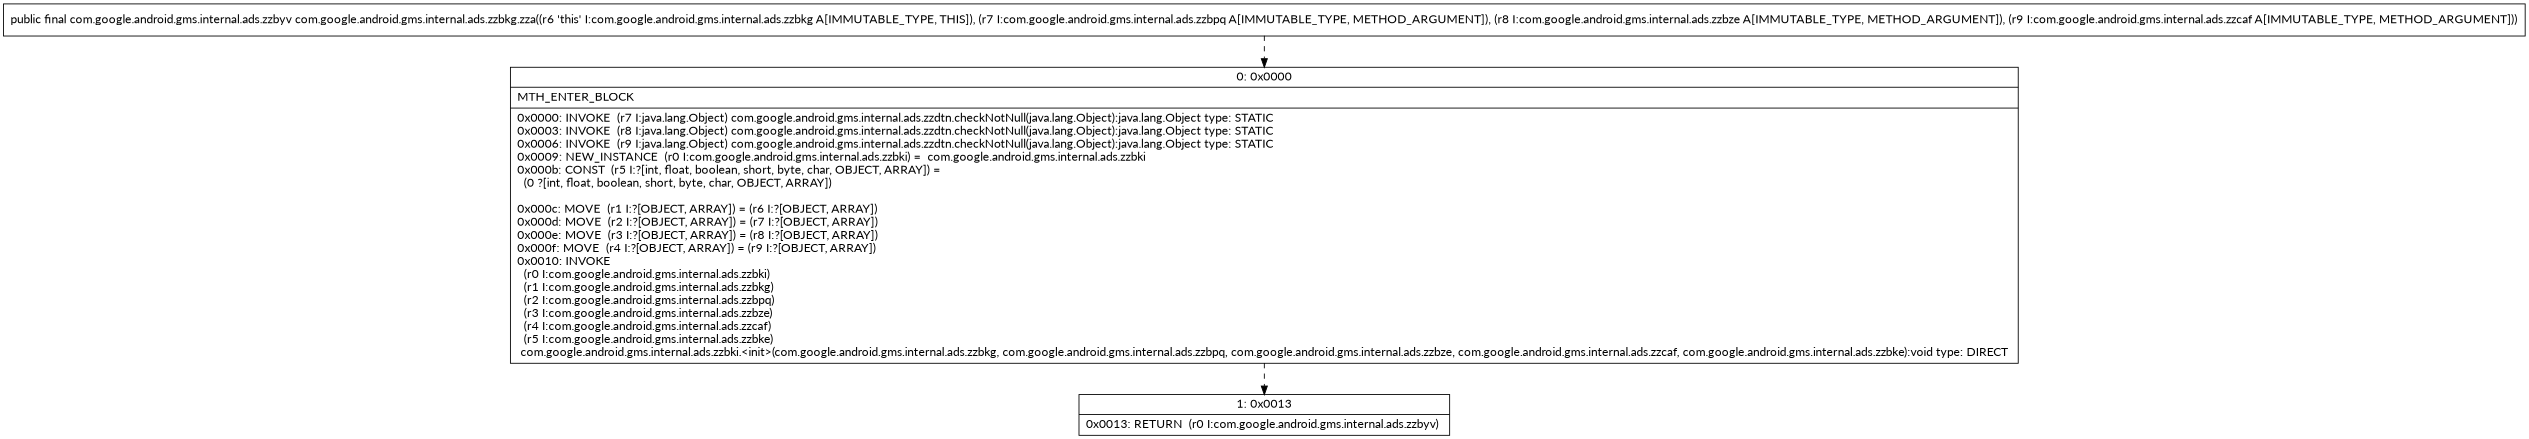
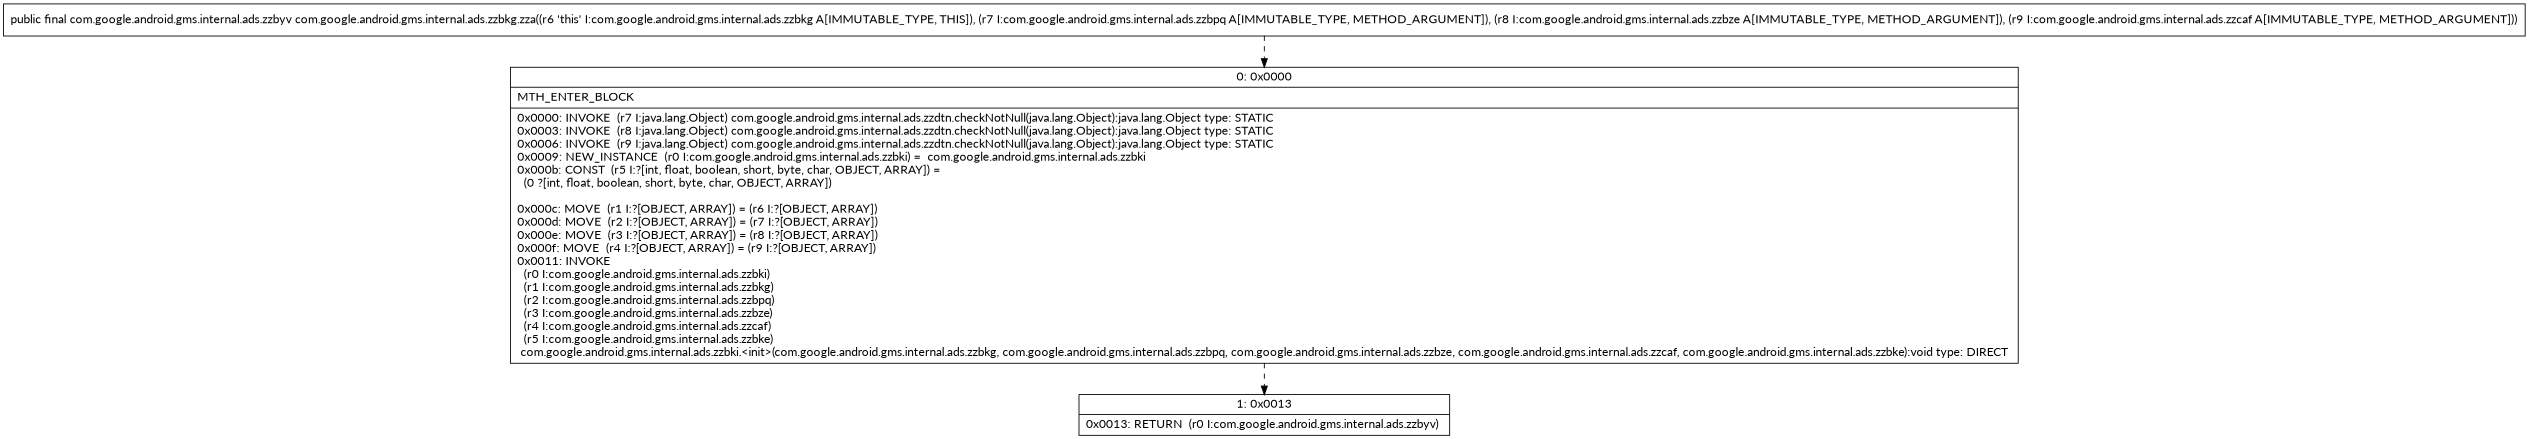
node "0: 0x0000": text "0x0010: INVOKE" -> "0x0011: INVOKE"
